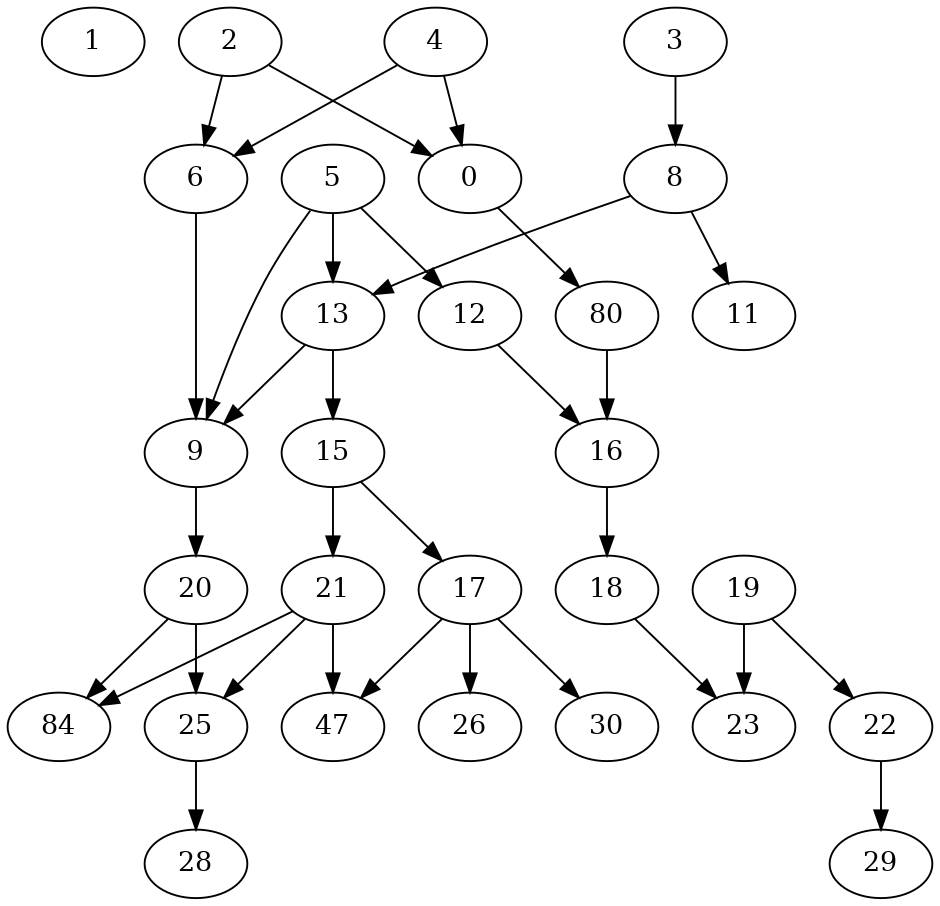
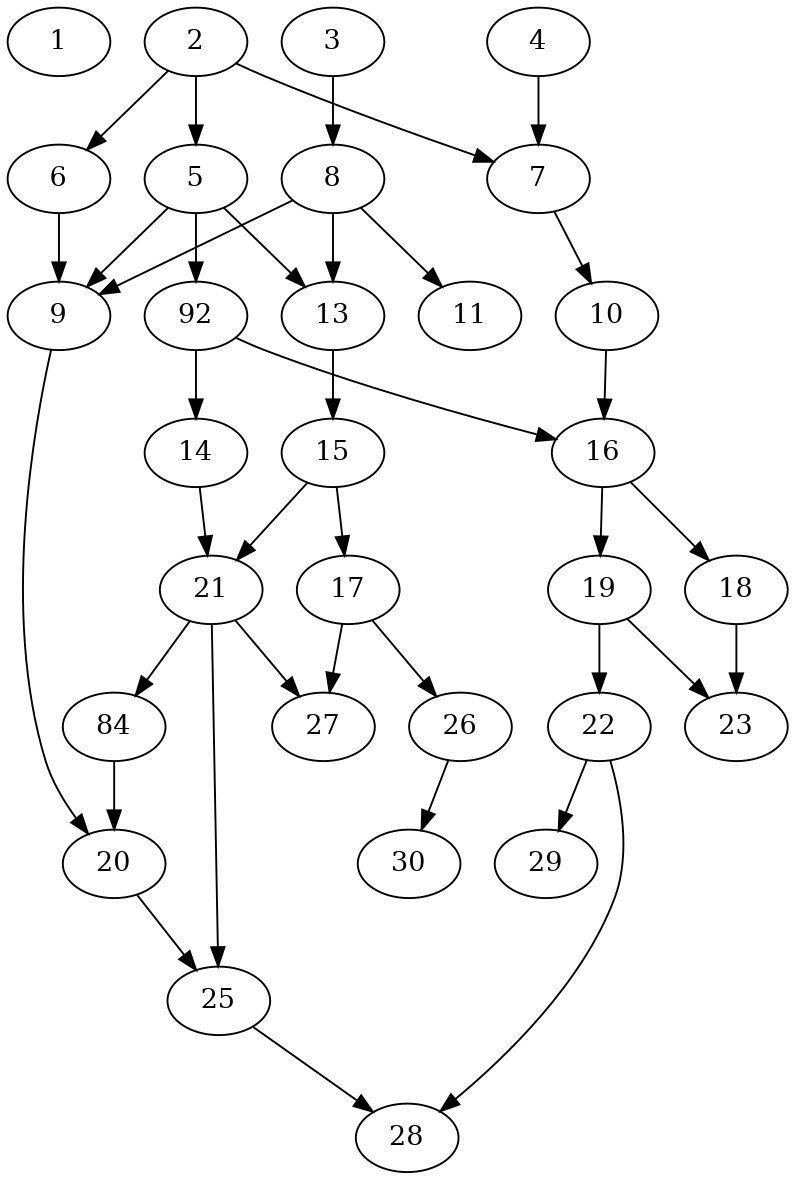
edge "2" -> "5": added
edge "4" -> "6": removed
node "0": label "0" -> "7"
node "12": label "12" -> "92"
node "80": label "80" -> "10"
edge "13" -> "9": now "8" -> "9"
node "14": added
edge "16" -> "19": added
edge "20" -> "84": reversed
edge "17" -> "30": now "26" -> "30"
node "47": label "47" -> "27"
edge "22" -> "28": added
